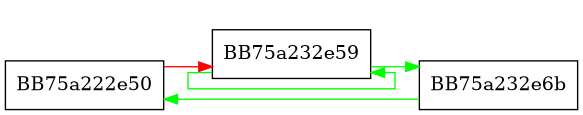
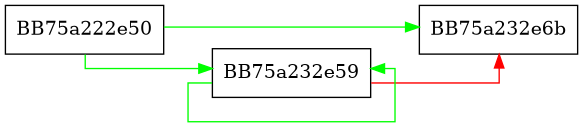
edge "BB75a222e50" -> "BB75a232e59": color red -> green
edge "BB75a232e59" -> "BB75a232e6b": color green -> red
edge "BB75a232e6b" -> "BB75a222e50": reversed
